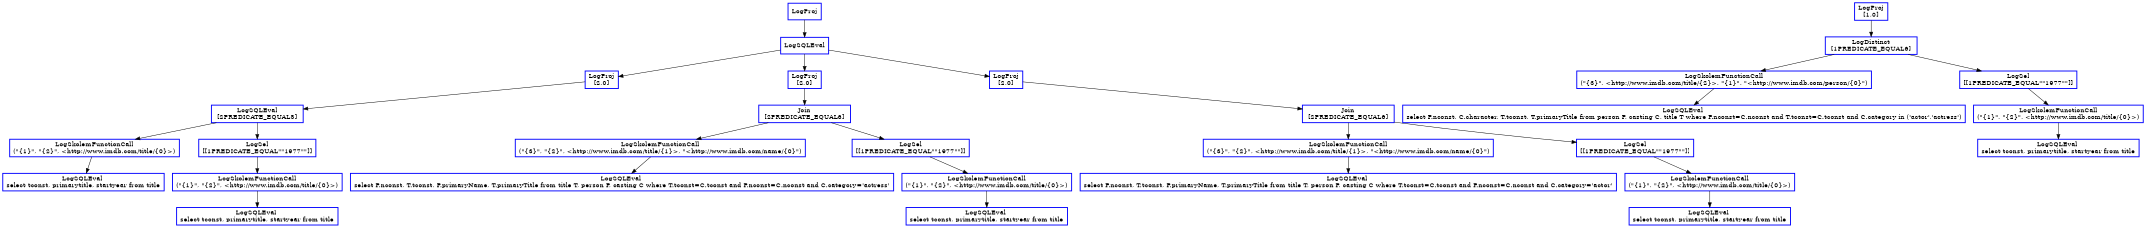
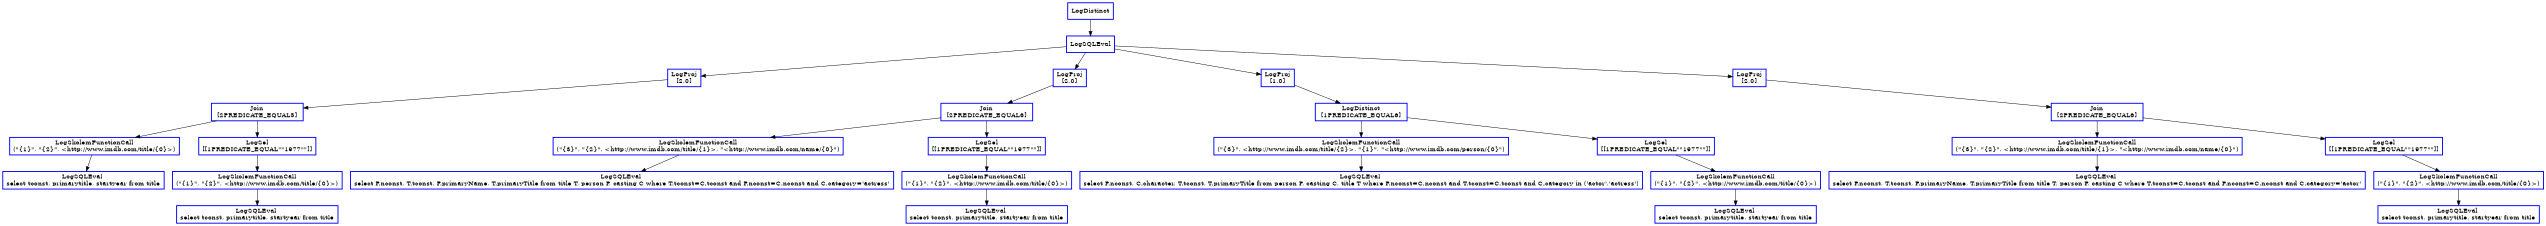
node "LogProj": label "LogProj" -> "LogDistinct"
edge "LogSQLEval" -> "LogProj [1,0]": added
node "LogSQLEval [2PREDICATE_EQUAL5]": label "LogSQLEval [2PREDICATE_EQUAL5]" -> "Join [2PREDICATE_EQUAL5]"
